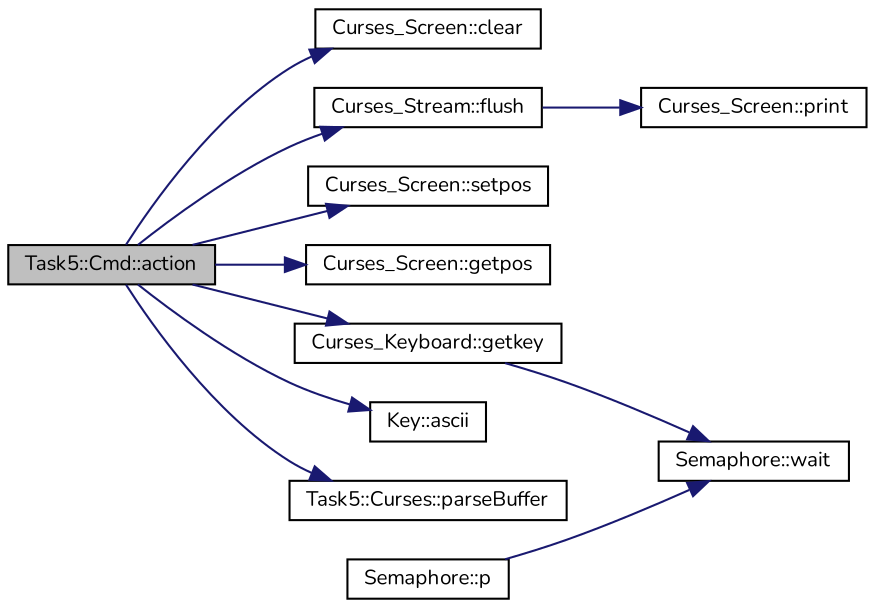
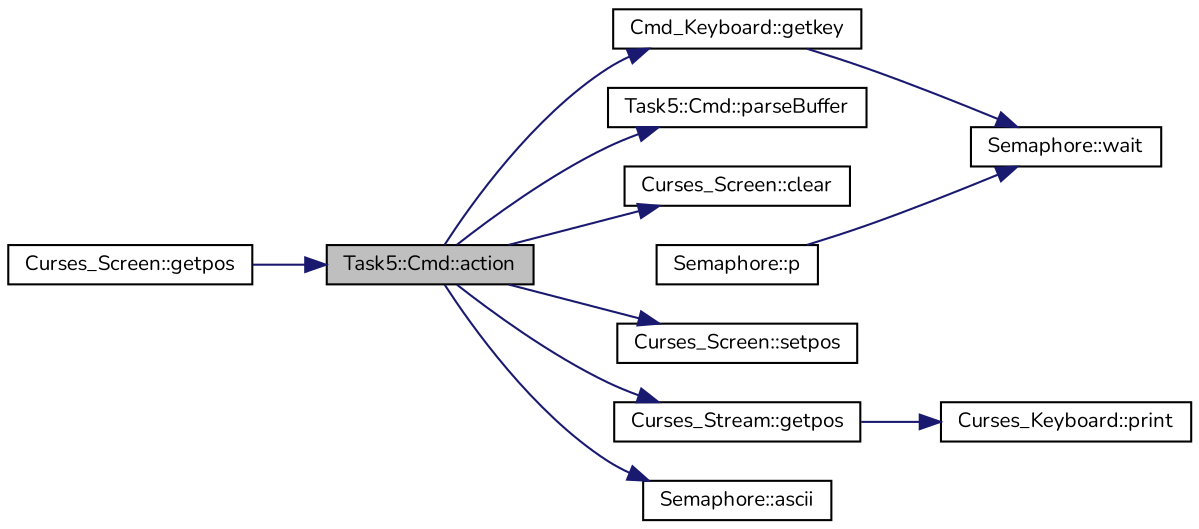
node "Curses_Stream::flush": label "Curses_Stream::flush" -> "Curses_Stream::getpos"
node "Curses_Screen::print": label "Curses_Screen::print" -> "Curses_Keyboard::print"
edge "Task5::Cmd::action" -> "Curses_Screen::getpos": reversed
node "Curses_Keyboard::getkey": label "Curses_Keyboard::getkey" -> "Cmd_Keyboard::getkey"
node "Key::ascii": label "Key::ascii" -> "Semaphore::ascii"
node "Task5::Curses::parseBuffer": label "Task5::Curses::parseBuffer" -> "Task5::Cmd::parseBuffer"
